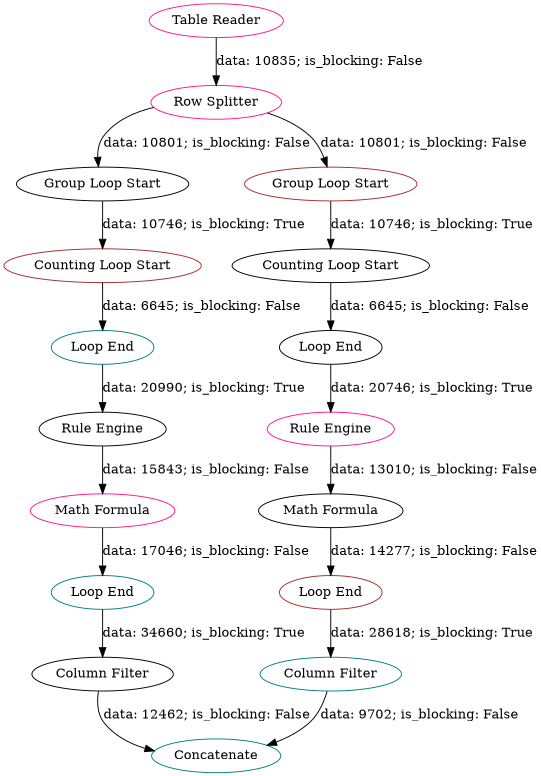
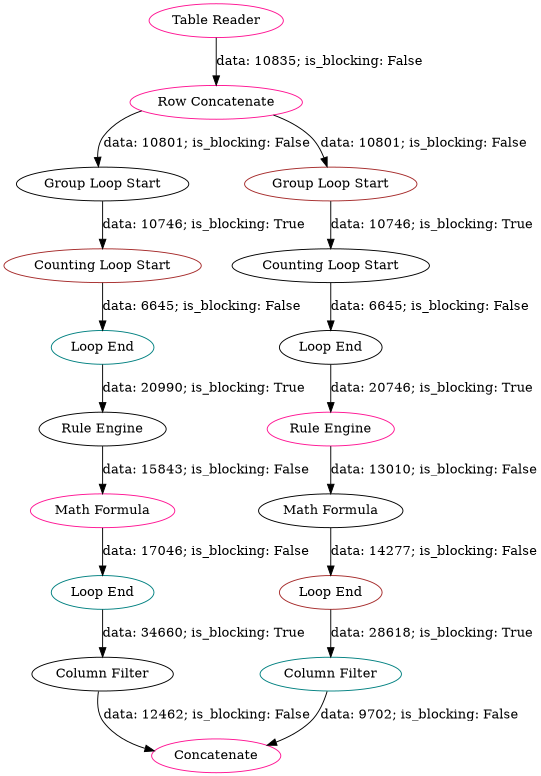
node "Row Splitter": label "Row Splitter" -> "Row Concatenate"
node "Concatenate": color teal -> deeppink
